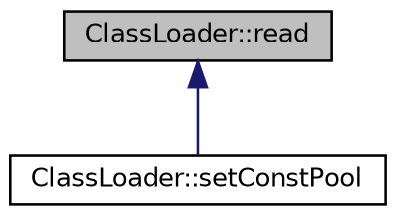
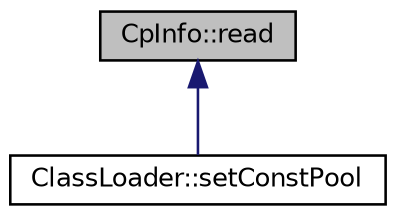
node "ClassLoader::read": label "ClassLoader::read" -> "CpInfo::read"
